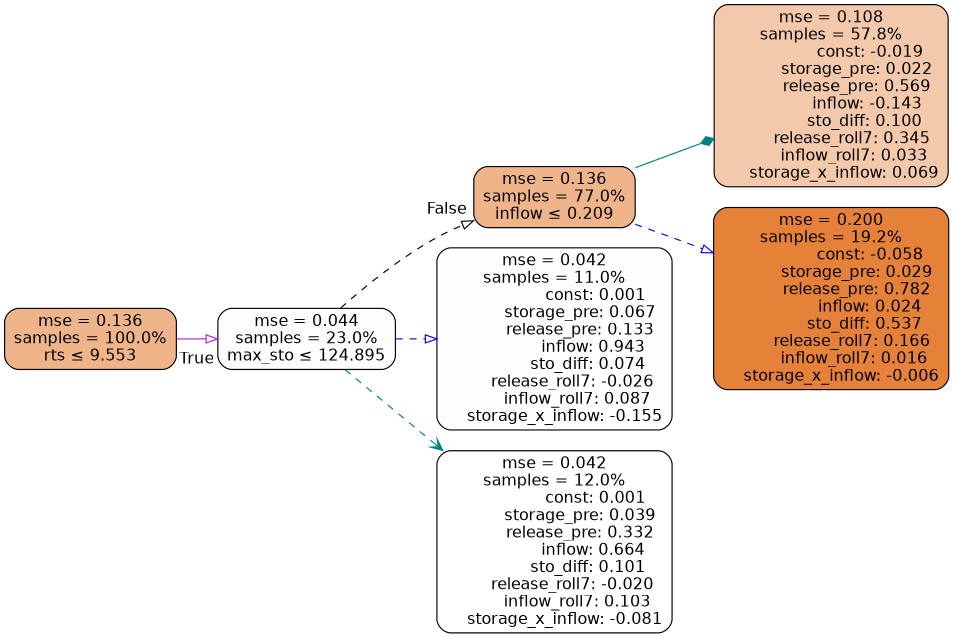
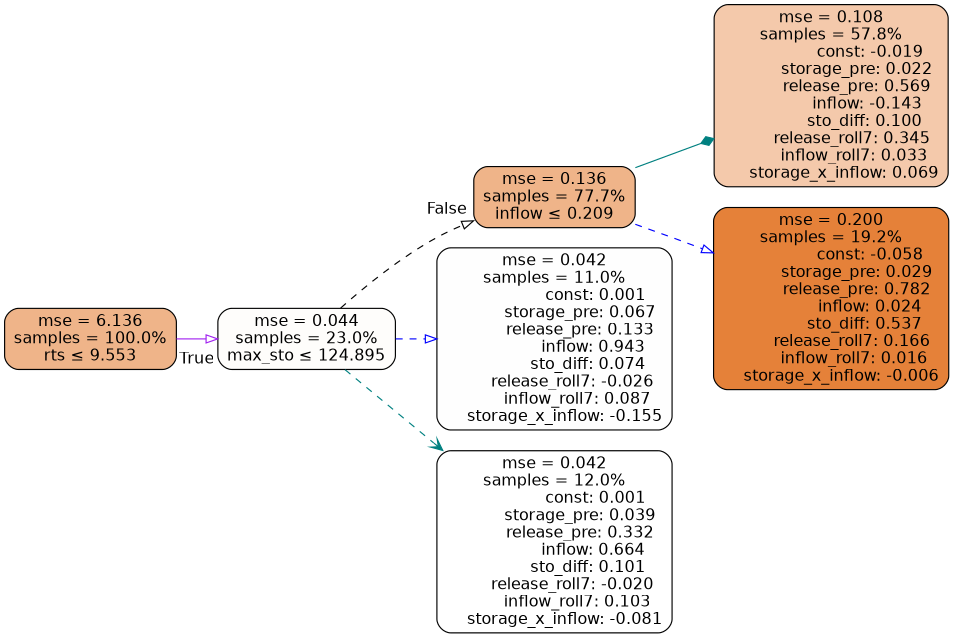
node "mse = 0.136 samples = 77.0% inflow ≤ 0.209": label "mse = 0.136 samples = 77.0% inflow ≤ 0.209" -> "mse = 0.136 samples = 77.7% inflow ≤ 0.209"
node "mse = 0.136 samples = 100.0% rts ≤ 9.553": label "mse = 0.136 samples = 100.0% rts ≤ 9.553" -> "mse = 6.136 samples = 100.0% rts ≤ 9.553"
